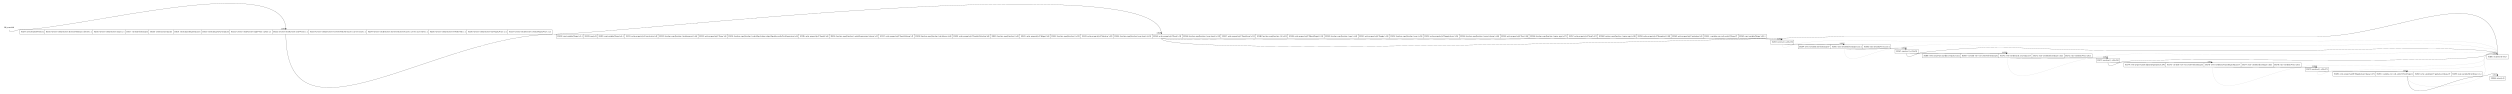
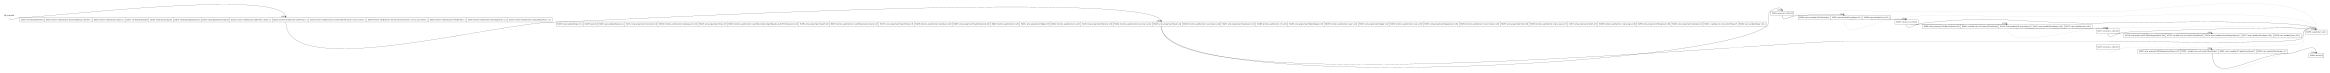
edge "30274: write-property[v25,'$$postDigestQueue',v24]" -> "30279: construct [-,v29,v27]": removed
